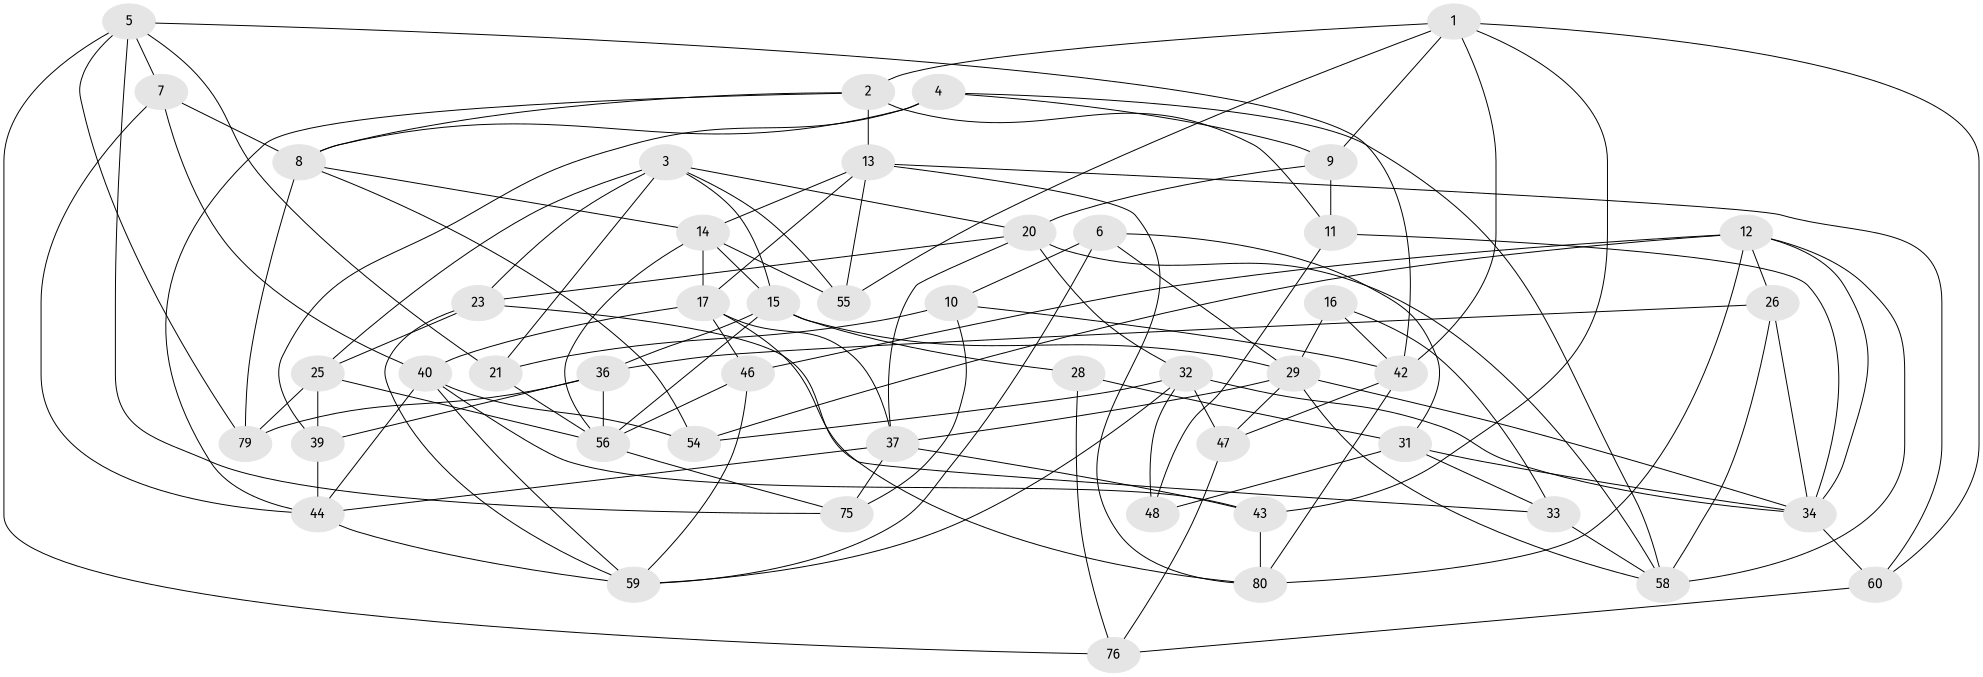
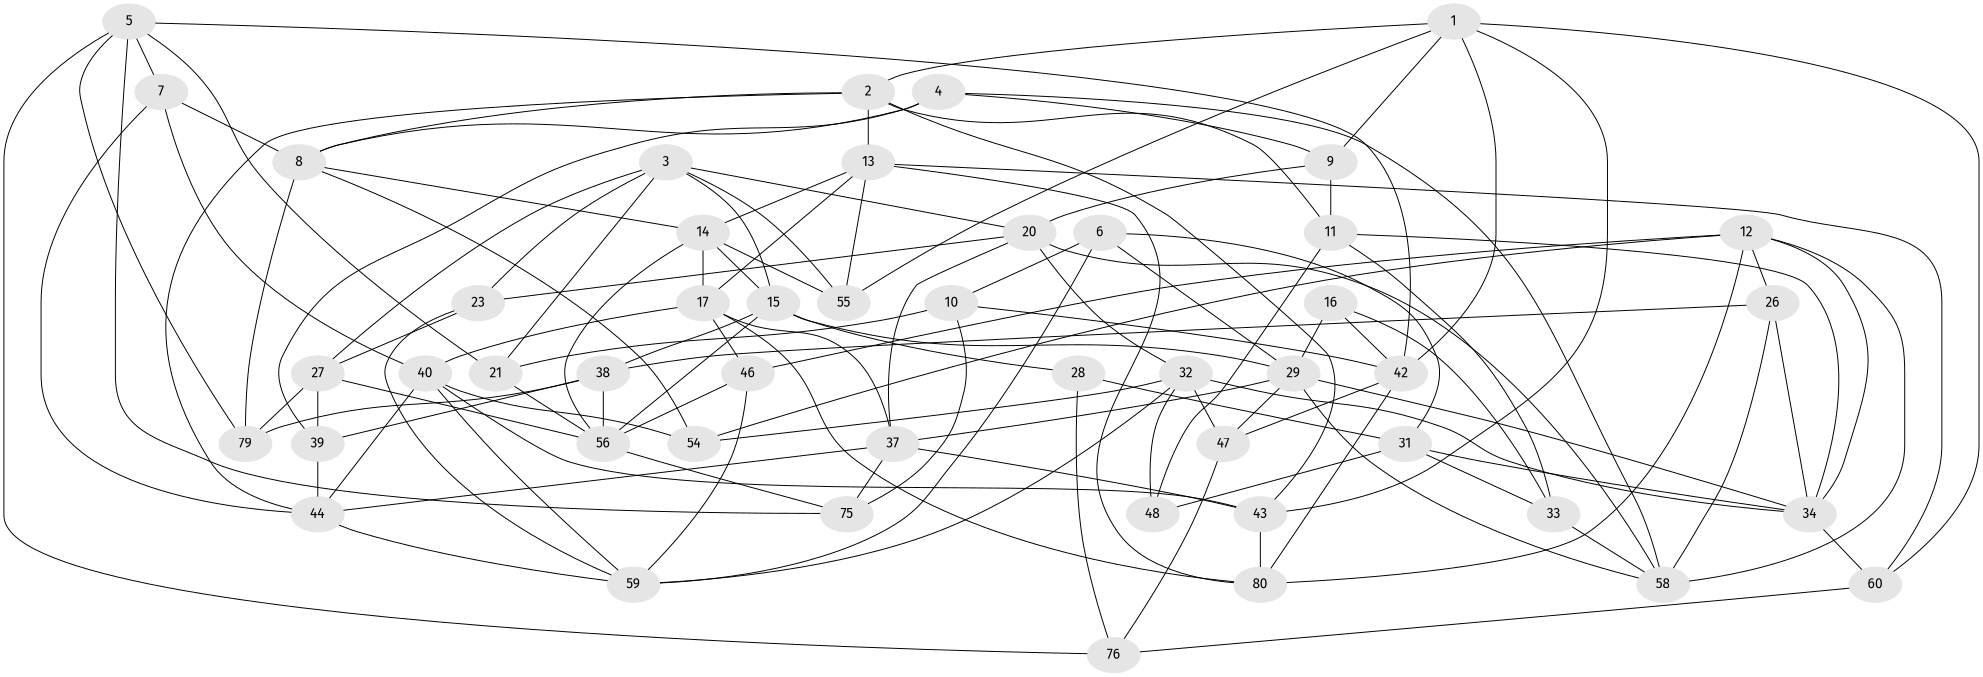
edge "2" -- "43": added
node "25": label "25" -> "27"
node "36": label "36" -> "38"
edge "23" -- "33": now "11" -- "33"
